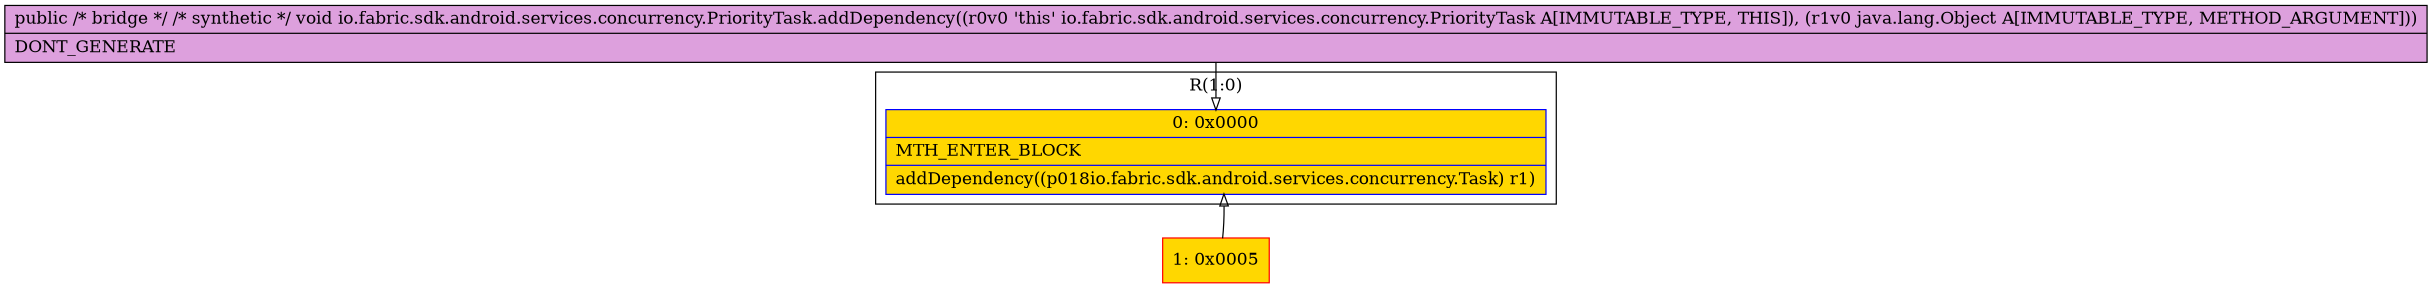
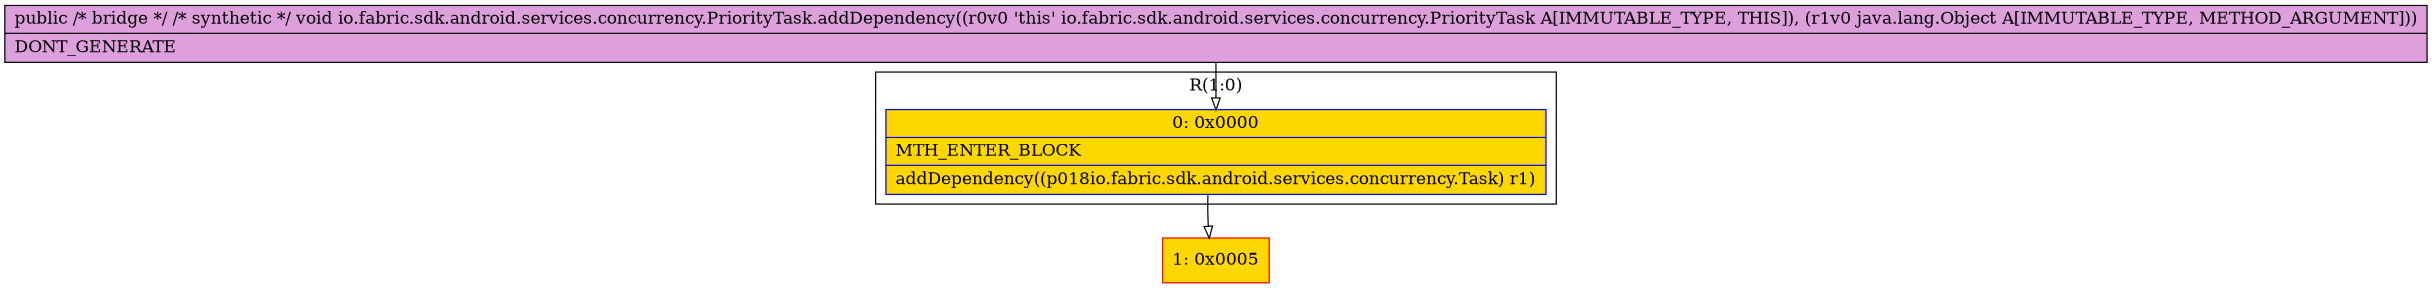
edge "1: 0x0005" -> "0: 0x0000": reversed
